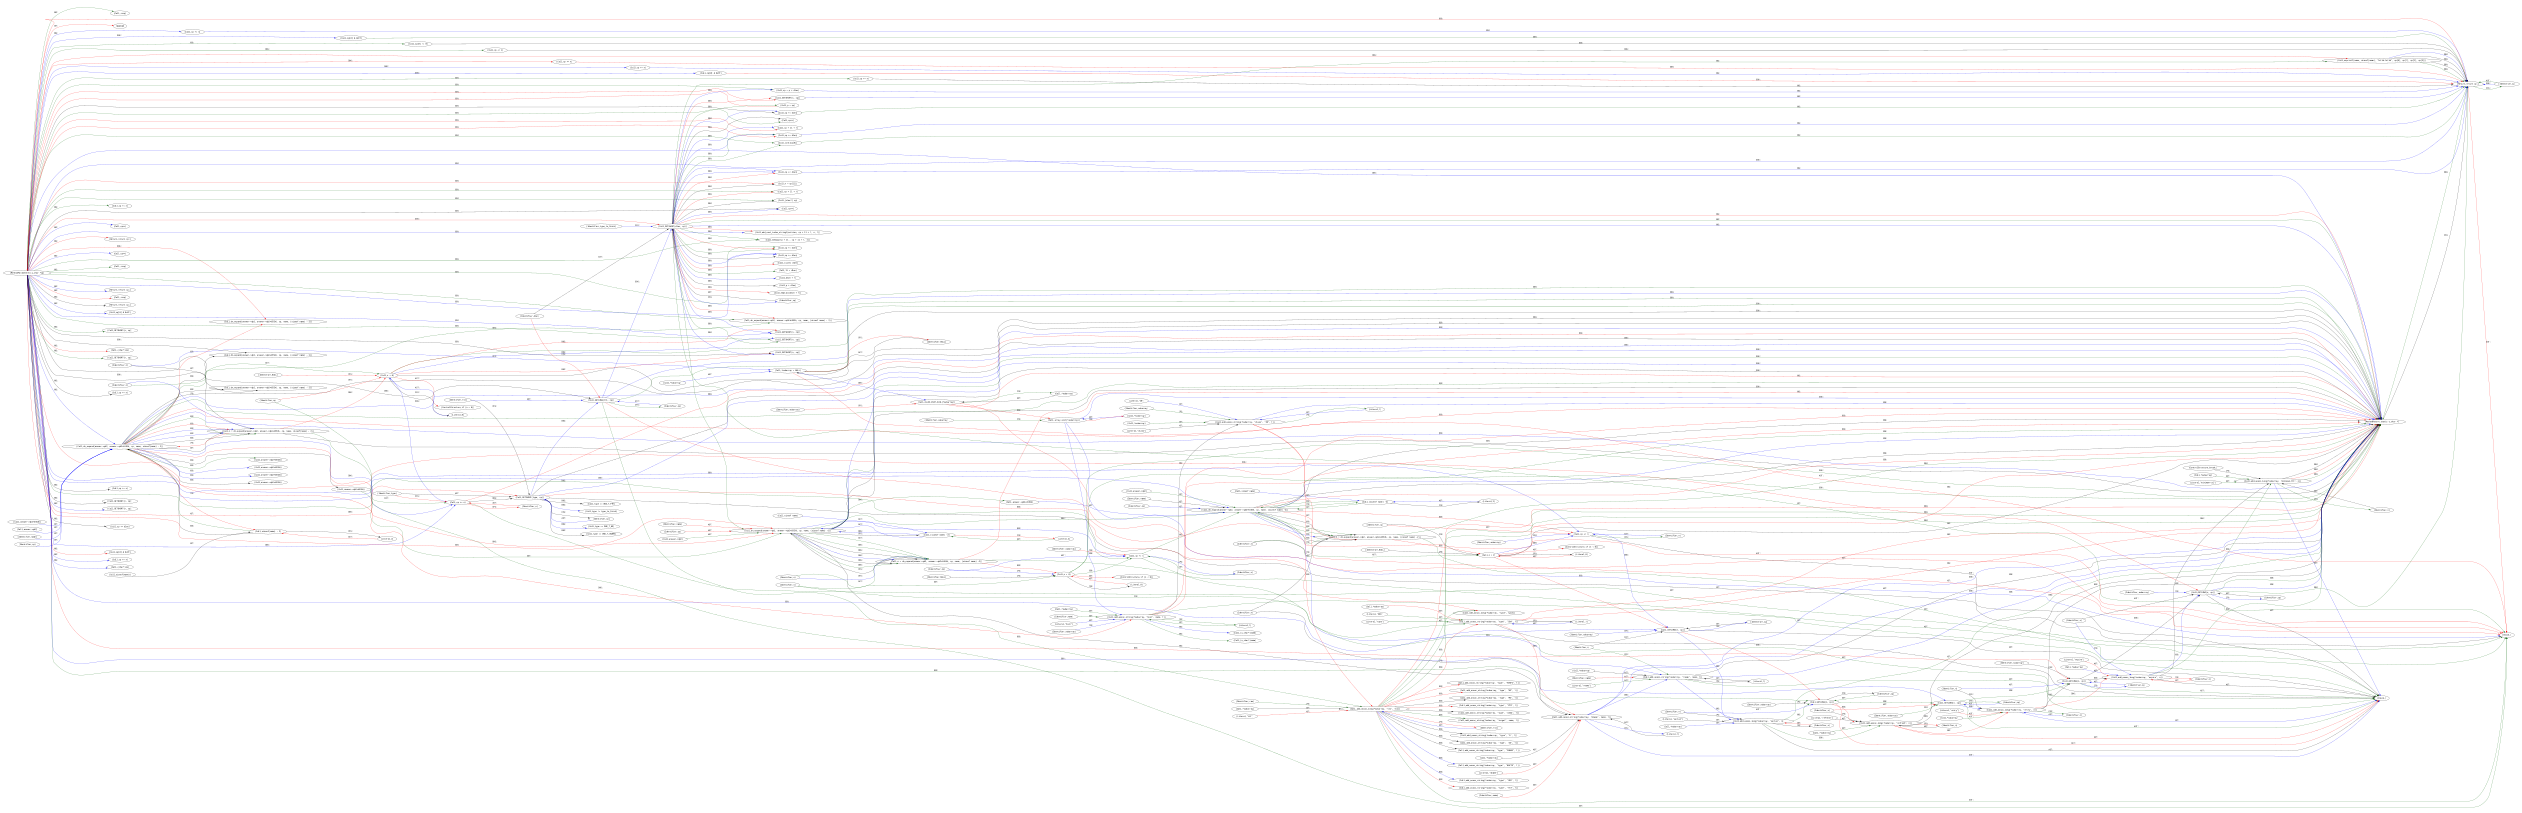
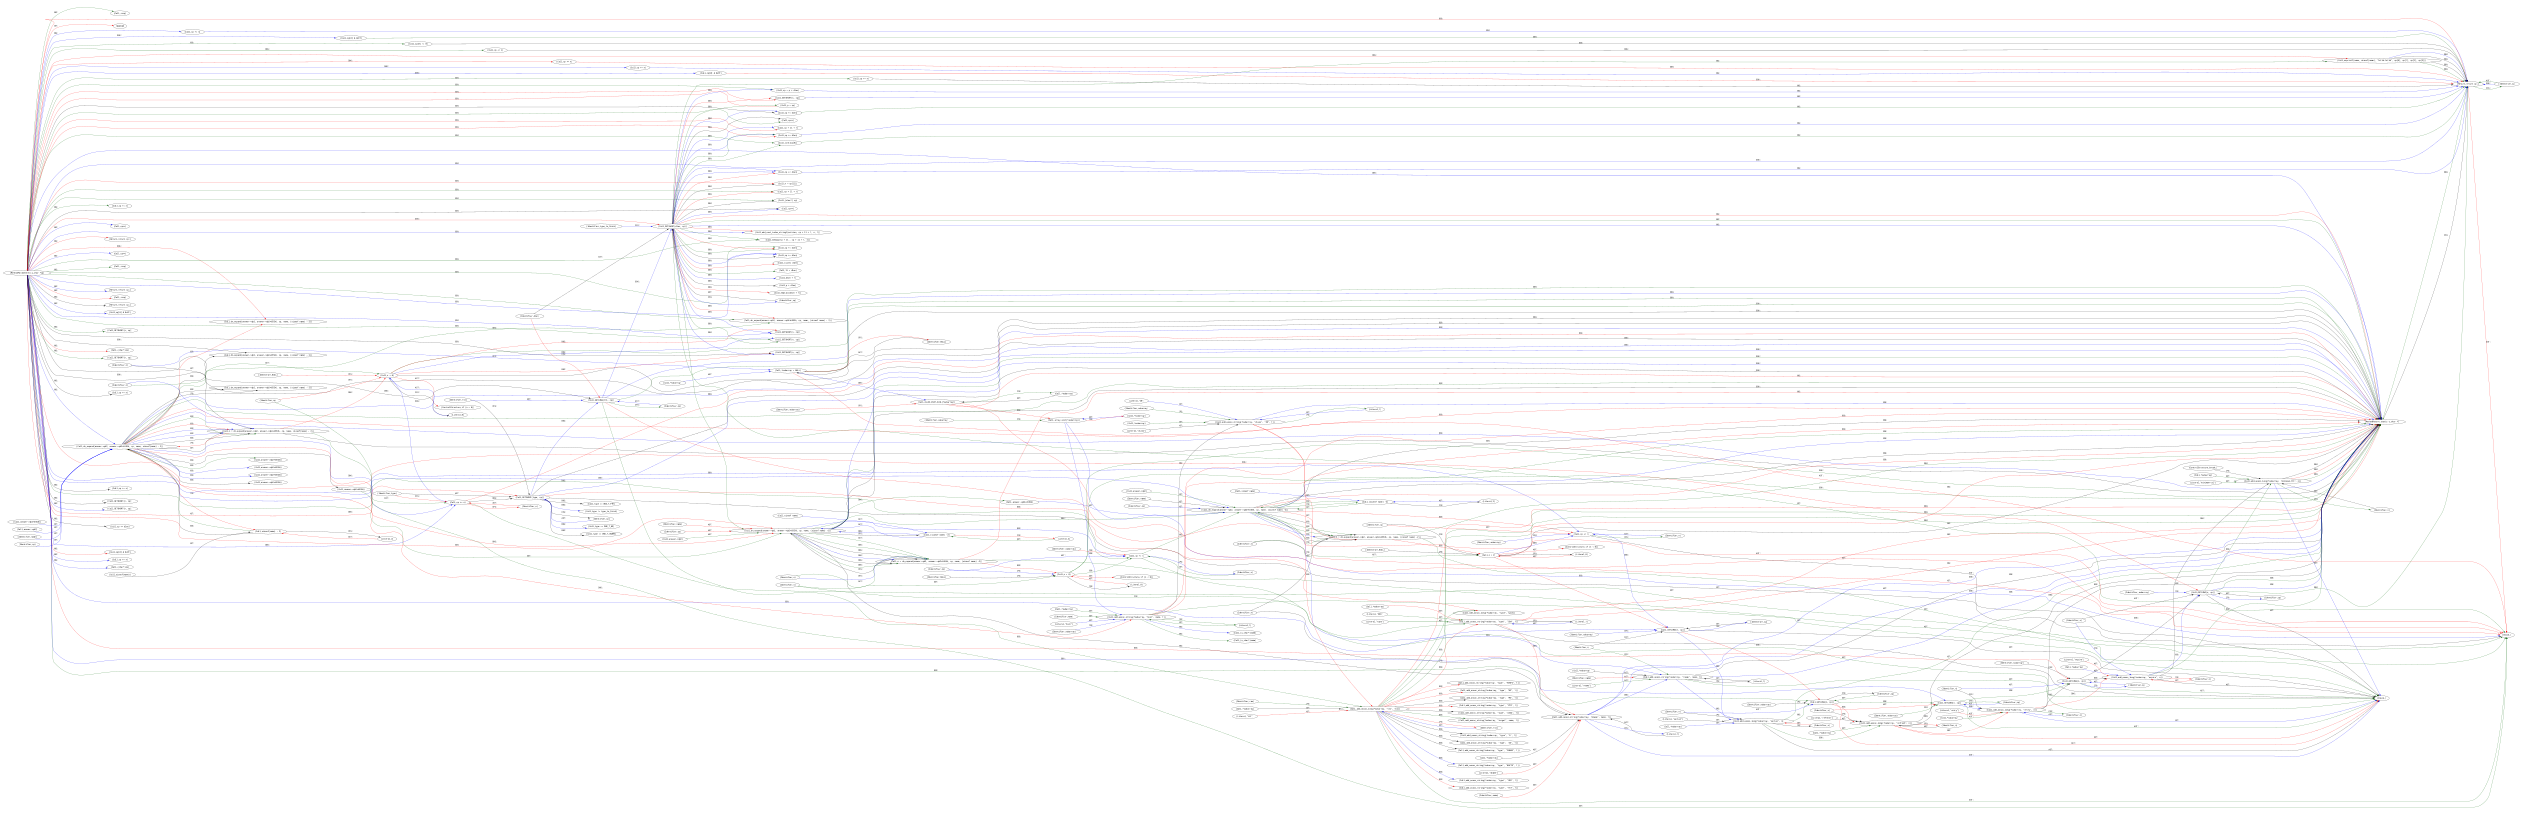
edge "(Call,array_init(*subarray))" -> "(MethodReturn,static u_char *)": removed, label "DDG:"
